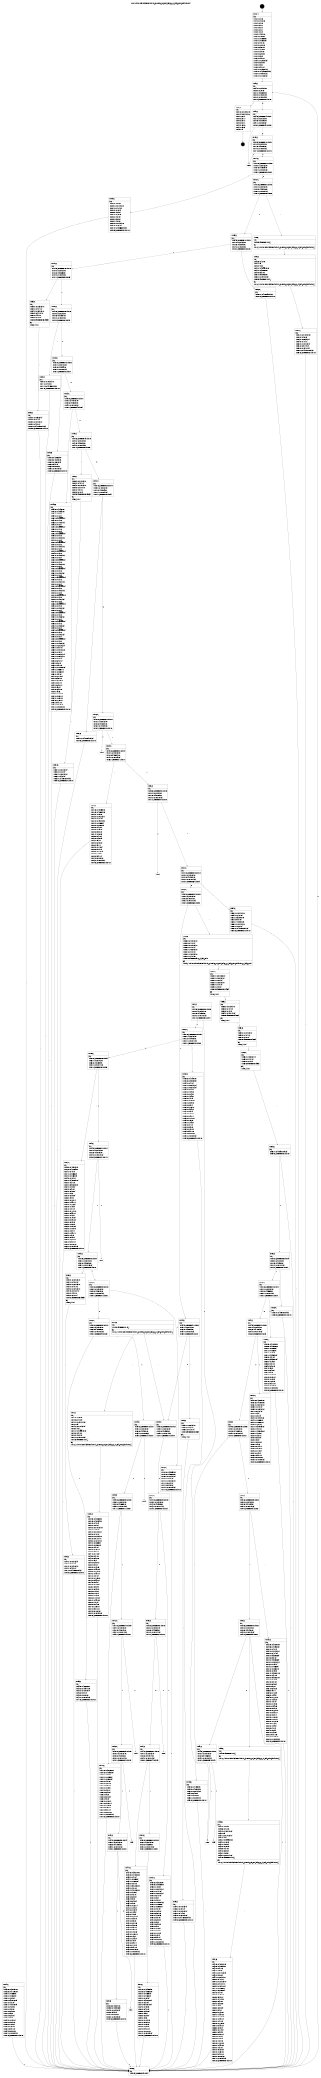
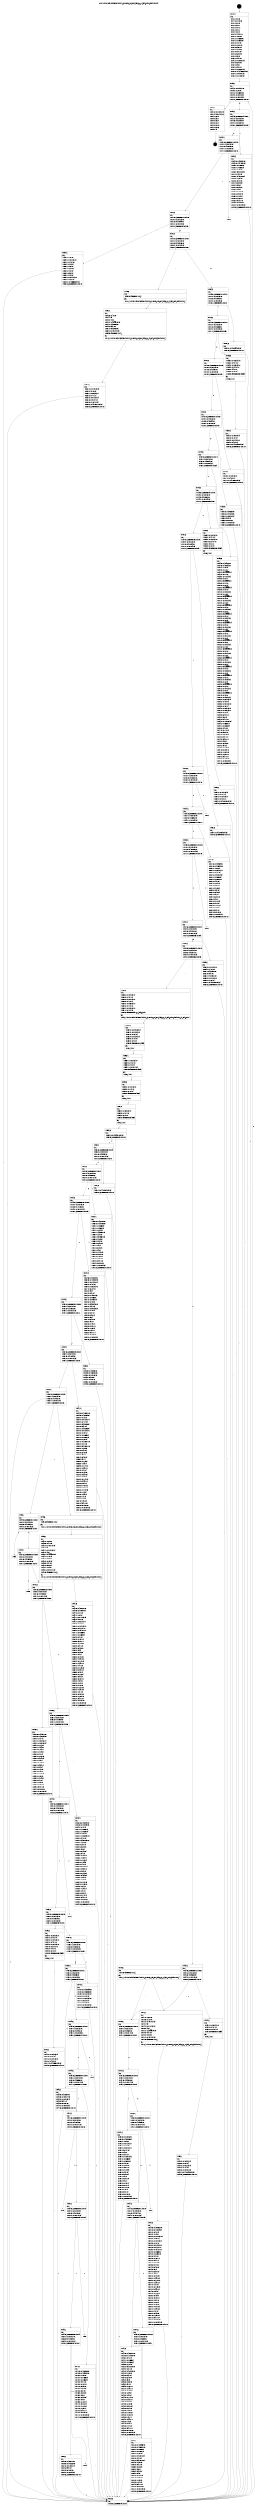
edge "0x4016ef [28]" -> "0x402843": now "0x4016ef [28]" -> "0x4023f2 [91]"
edge "0x4019ff [28]" -> "0x4025e7": now "0x4019ff [28]" -> "0x401a1b [28]"
